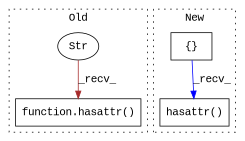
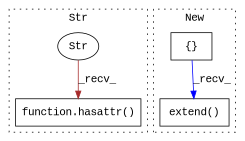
cluster "Old": label "Old" -> "Str"
node "hasattr()": label "hasattr()" -> "extend()"
